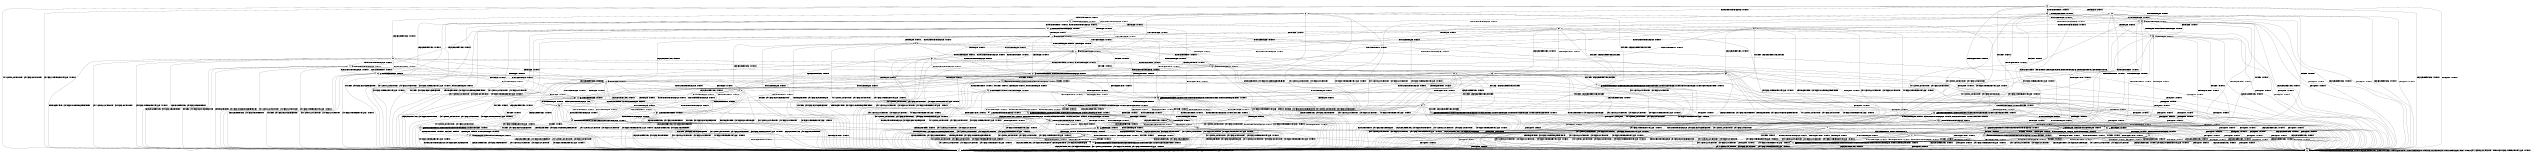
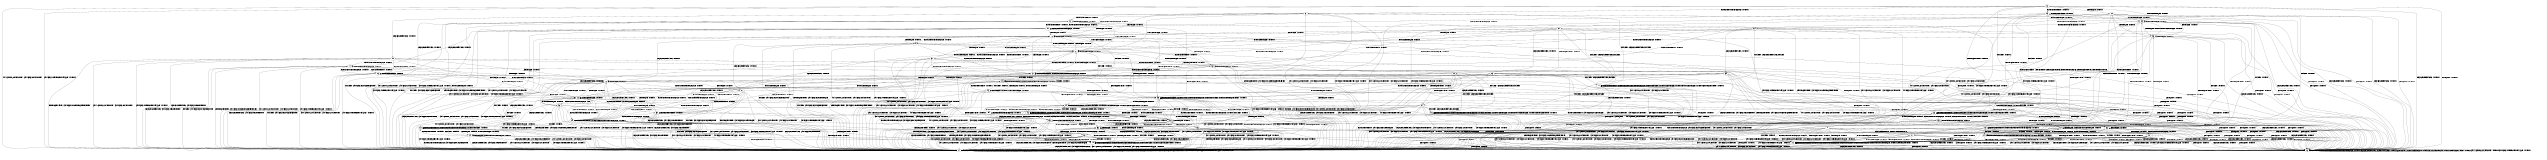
edge "s22" -> "s16": now "s23" -> "s16"
edge "s29" -> "s49": added, label "CERTIFICATE_VERIFY / TIMEOUT"
